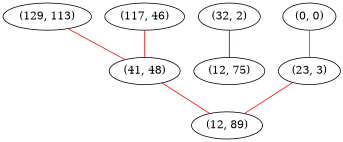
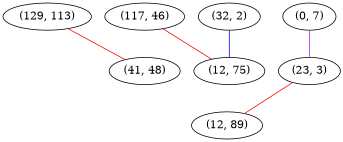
node "(0, 0)": label "(0, 0)" -> "(0, 7)"
edge "(117, 46)" -- "(41, 48)": now "(117, 46)" -- "(12, 75)"
edge "(41, 48)" -- "(12, 89)": removed
